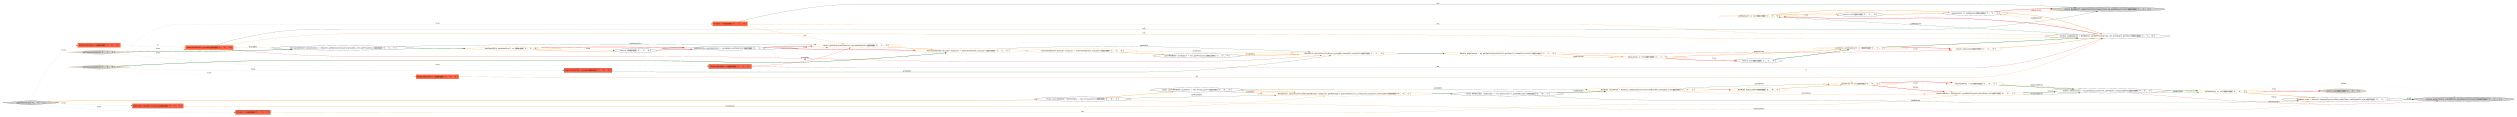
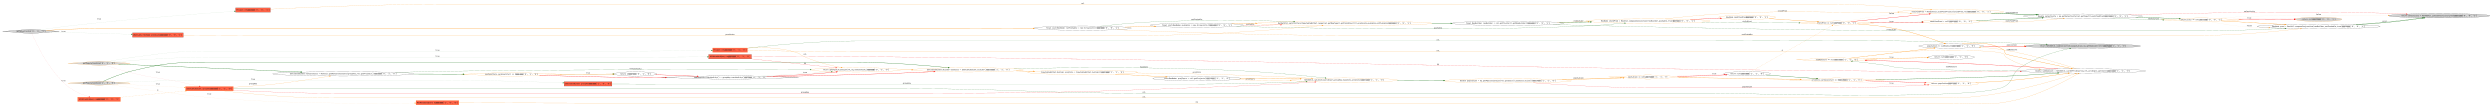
edge "return null@@@24@@@['1', '1', '0']" -> "population *= subRowCount@@@26@@@['1', '1', '0']": now "childPred == null@@@9@@@['0', '0', '1']" -> "population *= subRowCount@@@26@@@['1', '1', '0']"
